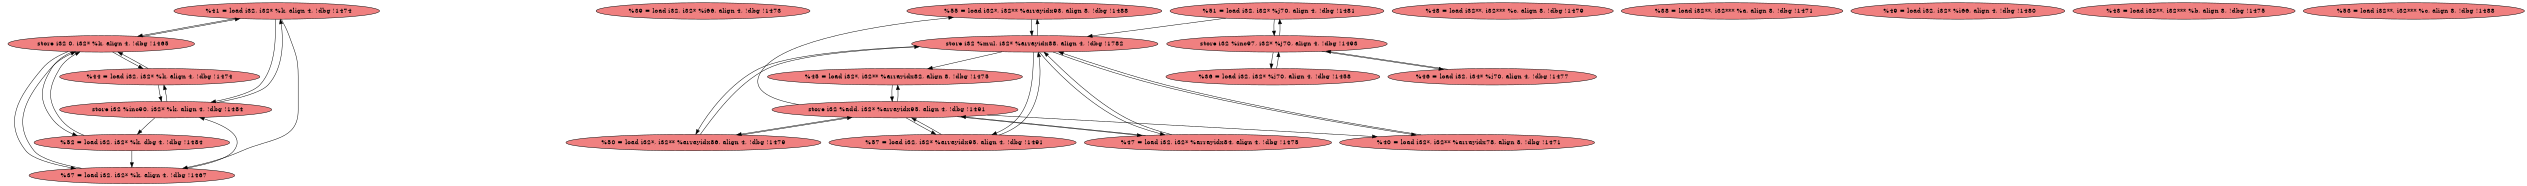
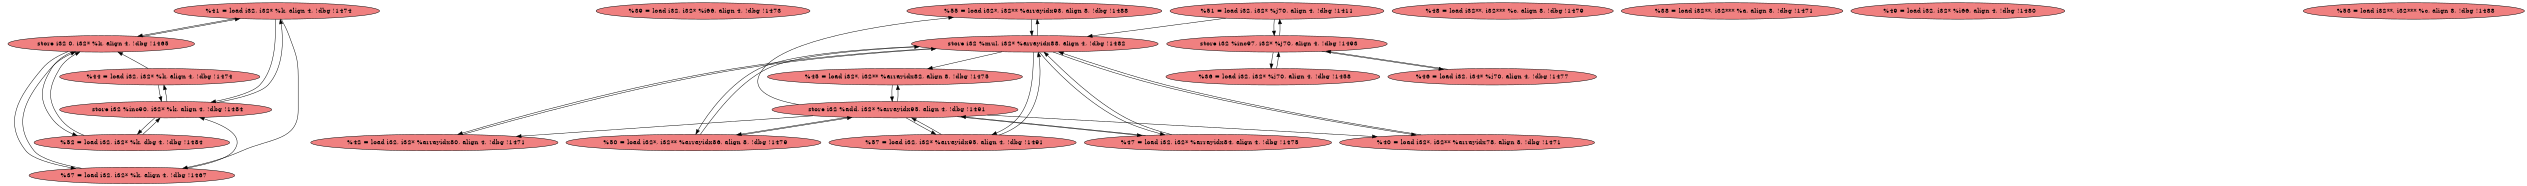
node "%51 = load i32, i32* %j70, align 4, !dbg !1481": label "%51 = load i32, i32* %j70, align 4, !dbg !1481" -> "%51 = load i32, i32* %j70, align 4, !dbg !1411"
node "%43 = load i32**, i32*** %b, align 8, !dbg !1475": removed
node "store i32 %mul, i32* %arrayidx88, align 4, !dbg !1782": label "store i32 %mul, i32* %arrayidx88, align 4, !dbg !1782" -> "store i32 %mul, i32* %arrayidx88, align 4, !dbg !1482"
edge "store i32 0, i32* %k, align 4, !dbg !1465" -> "%44 = load i32, i32* %k, align 4, !dbg !1474": removed
node "%42 = load i32, i32* %arrayidx80, align 4, !dbg !1471": added
node "%50 = load i32*, i32** %arrayidx86, align 4, !dbg !1479": label "%50 = load i32*, i32** %arrayidx86, align 4, !dbg !1479" -> "%50 = load i32*, i32** %arrayidx86, align 8, !dbg !1479"
edge "%52 = load i32, i32* %k, dbg 4, !dbg !1484" -> "%37 = load i32, i32* %k, align 4, !dbg !1467": now "%52 = load i32, i32* %k, dbg 4, !dbg !1484" -> "store i32 %inc90, i32* %k, align 4, !dbg !1484"
